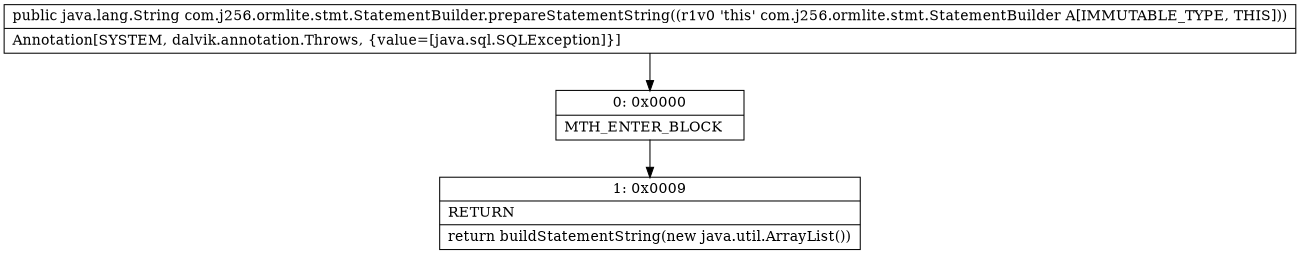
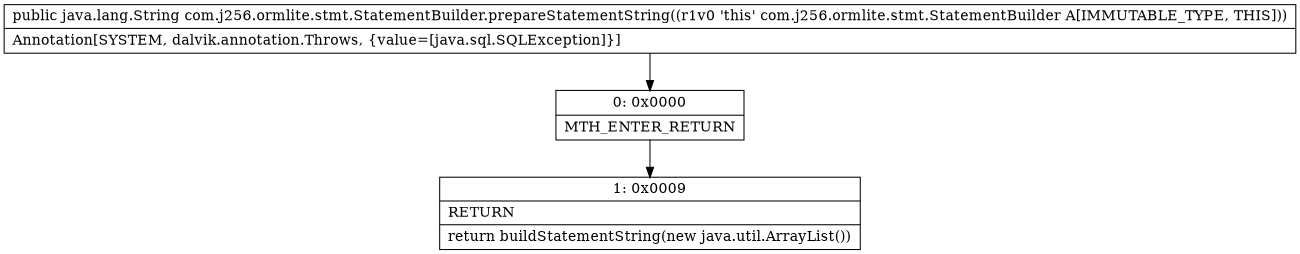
node "0: 0x0000": text "MTH_ENTER_BLOCK" -> "MTH_ENTER_RETURN"
